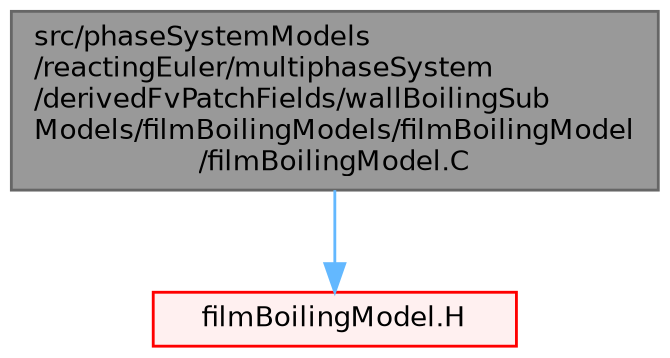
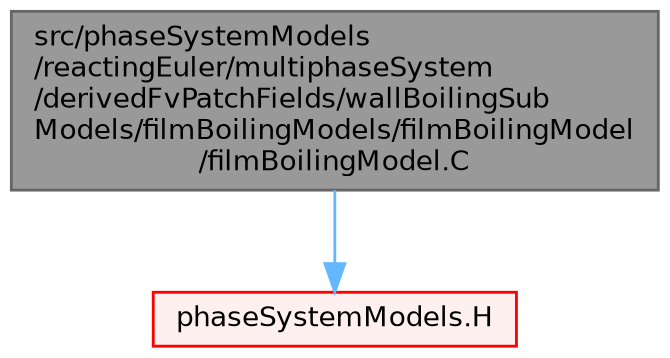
node "filmBoilingModel.H": label "filmBoilingModel.H" -> "phaseSystemModels.H"
